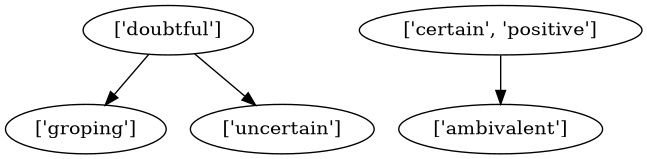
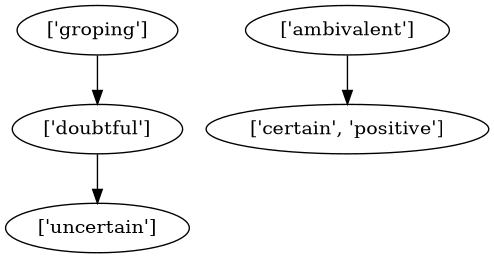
edge "['certain', 'positive']" -> "['ambivalent']": reversed
edge "['doubtful']" -> "['groping']": reversed
